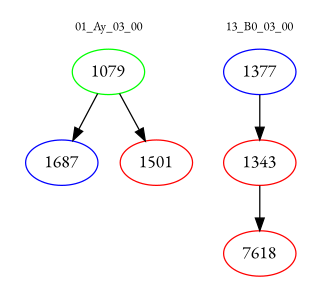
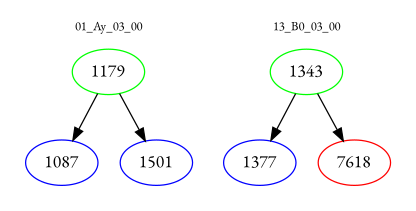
node "1079": label "1079" -> "1179"
edge "1377" -> "1343": reversed
node "1687": label "1687" -> "1087"
node "1501": color red -> blue
node "1343": color red -> green
